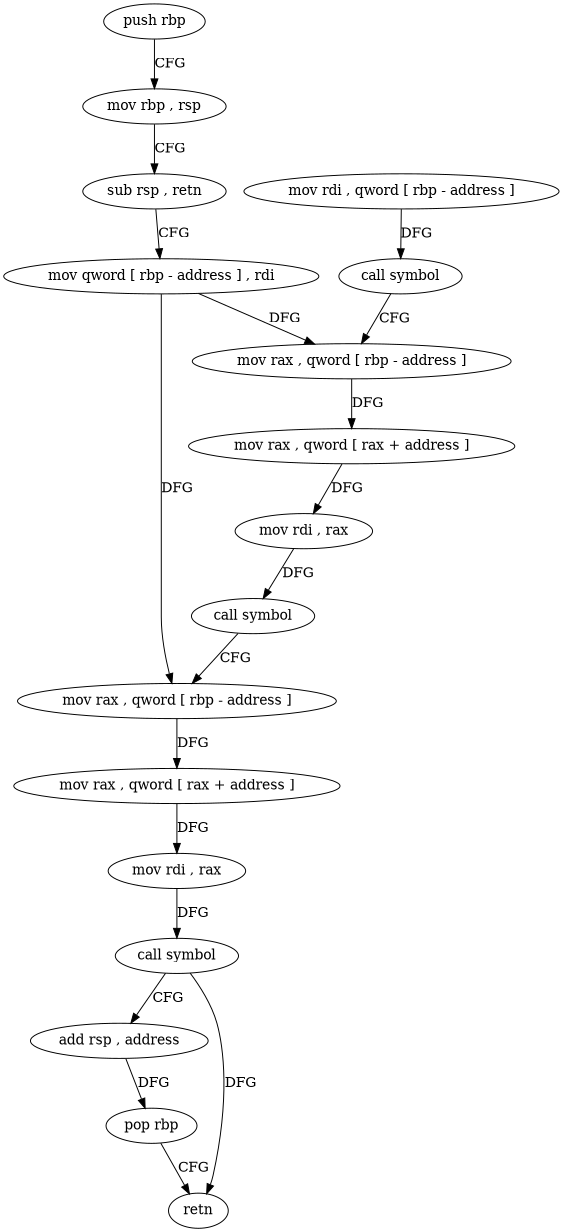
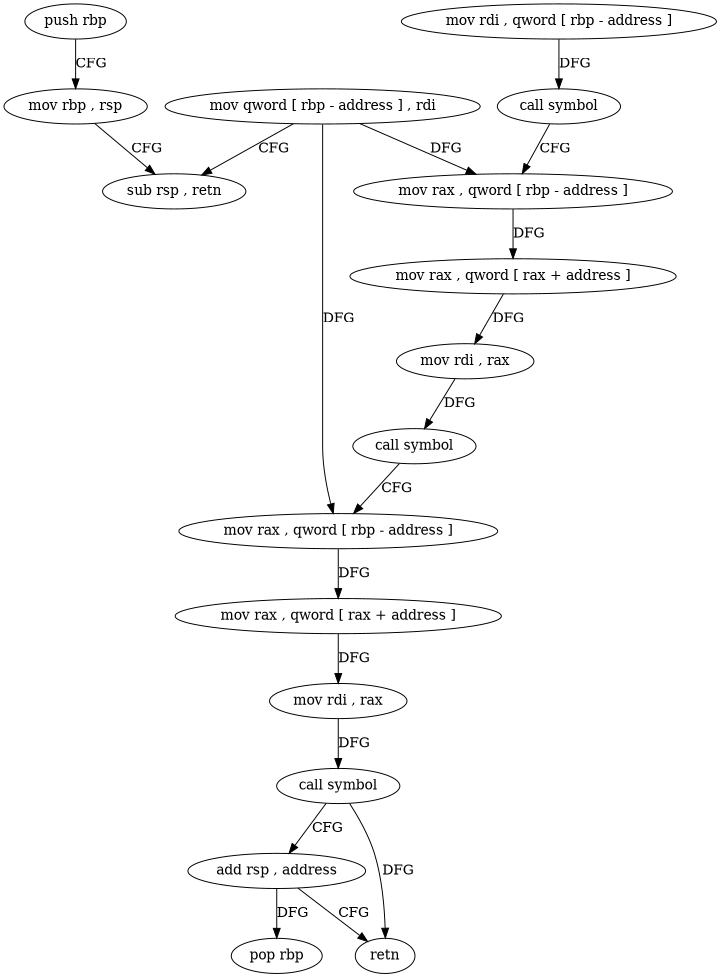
edge "sub rsp , retn" -> "mov qword [ rbp - address ] , rdi": reversed
edge "pop rbp" -> "retn": now "add rsp , address" -> "retn"
